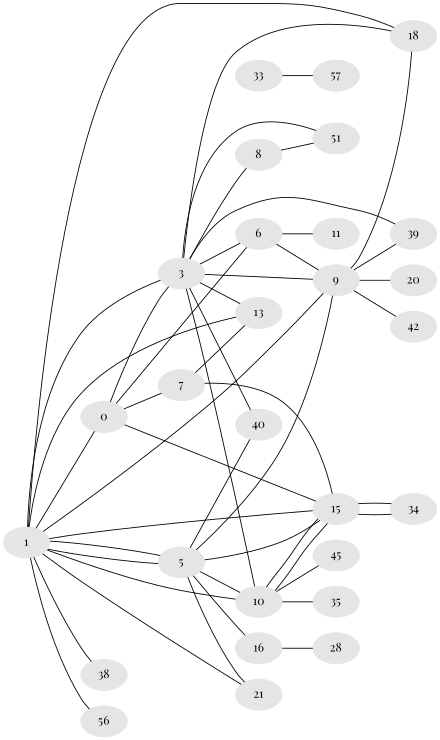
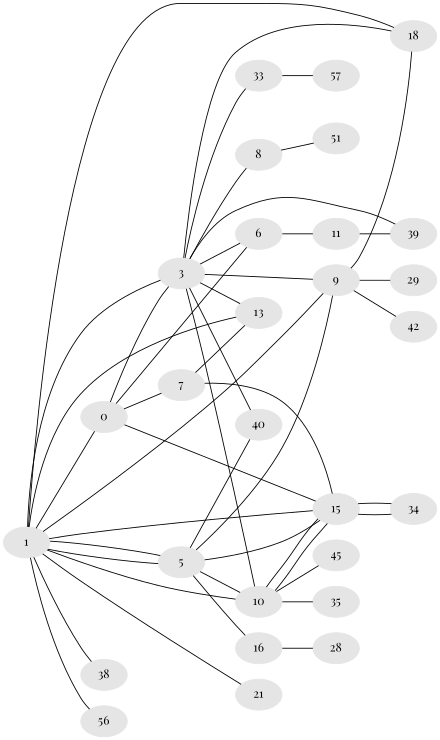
edge "51" -- "3": now "33" -- "3"
edge "6" -- "9": removed
edge "39" -- "9": now "39" -- "11"
node "20": label "20" -> "29"
edge "5" -- "21": removed
